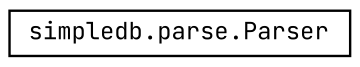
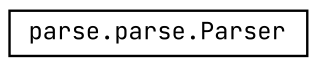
node "simpledb.parse.Parser": label "simpledb.parse.Parser" -> "parse.parse.Parser"
